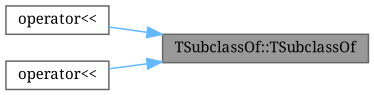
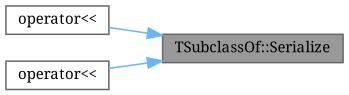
node "TSubclassOf::TSubclassOf": label "TSubclassOf::TSubclassOf" -> "TSubclassOf::Serialize"
